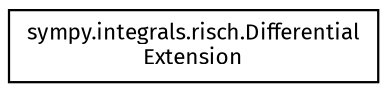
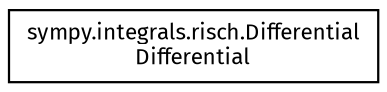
node "sympy.integrals.risch.Differential Extension": label "sympy.integrals.risch.Differential Extension" -> "sympy.integrals.risch.Differential Differential"
